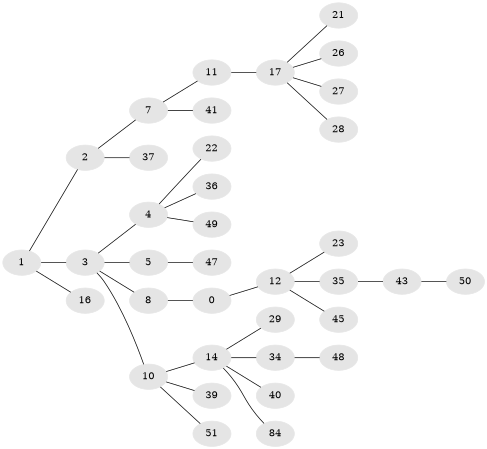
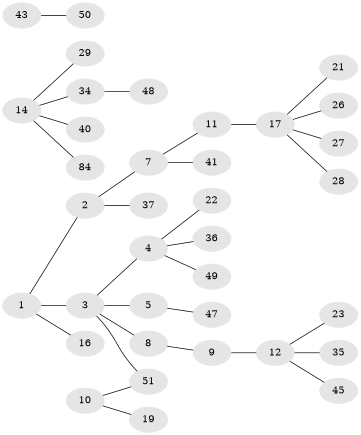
edge "35" -- "43": removed
node "0": label "0" -> "9"
edge "3" -- "10": now "3" -- "51"
edge "14" -- "10": removed
node "39": label "39" -> "19"
